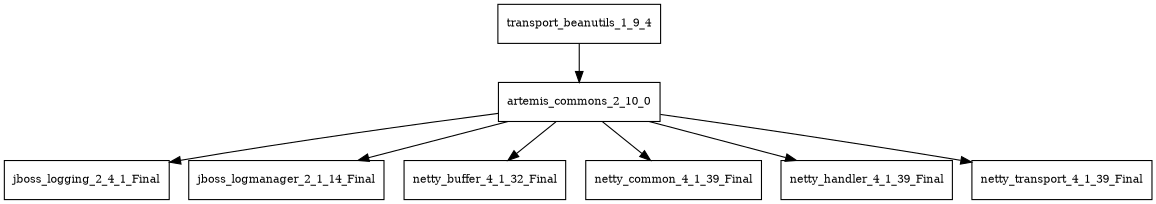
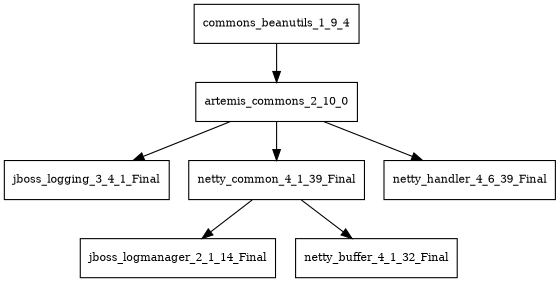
node "transport_beanutils_1_9_4": label "transport_beanutils_1_9_4" -> "commons_beanutils_1_9_4"
edge "artemis_commons_2_10_0" -> "netty_buffer_4_1_32_Final": now "netty_common_4_1_39_Final" -> "netty_buffer_4_1_32_Final"
edge "artemis_commons_2_10_0" -> "jboss_logmanager_2_1_14_Final": now "netty_common_4_1_39_Final" -> "jboss_logmanager_2_1_14_Final"
node "jboss_logging_2_4_1_Final": label "jboss_logging_2_4_1_Final" -> "jboss_logging_3_4_1_Final"
node "netty_handler_4_1_39_Final": label "netty_handler_4_1_39_Final" -> "netty_handler_4_6_39_Final"
node "netty_transport_4_1_39_Final": removed
